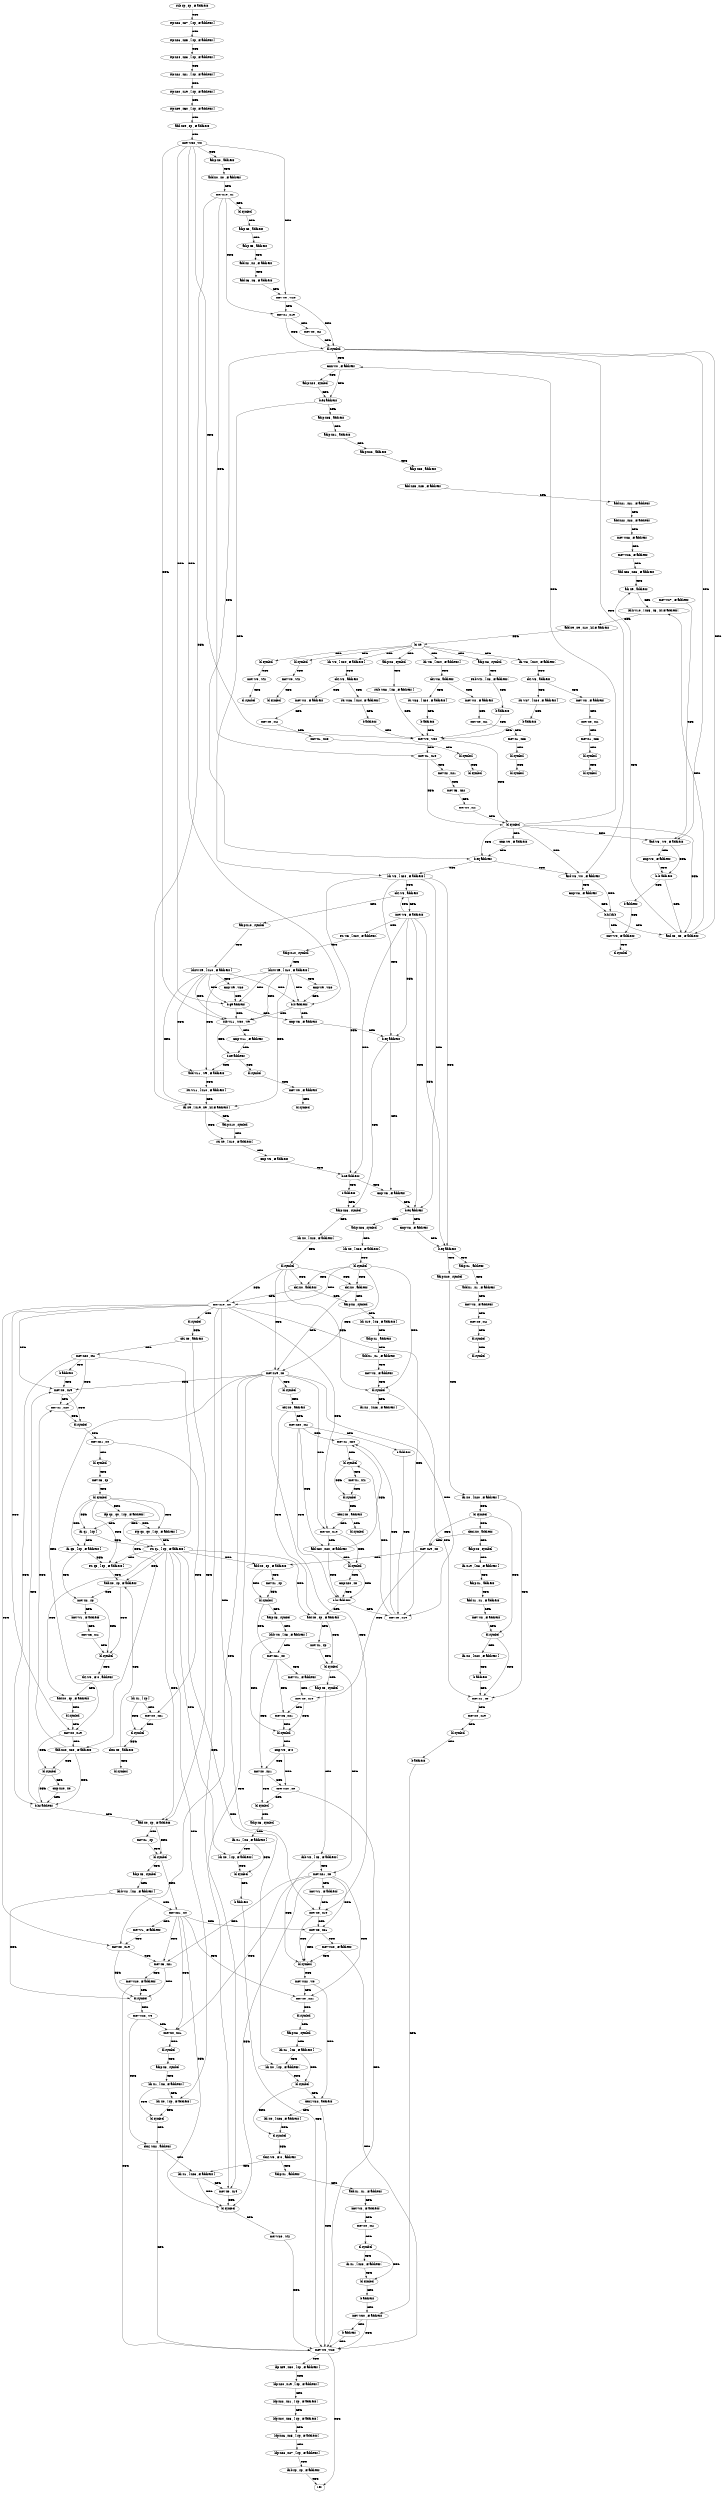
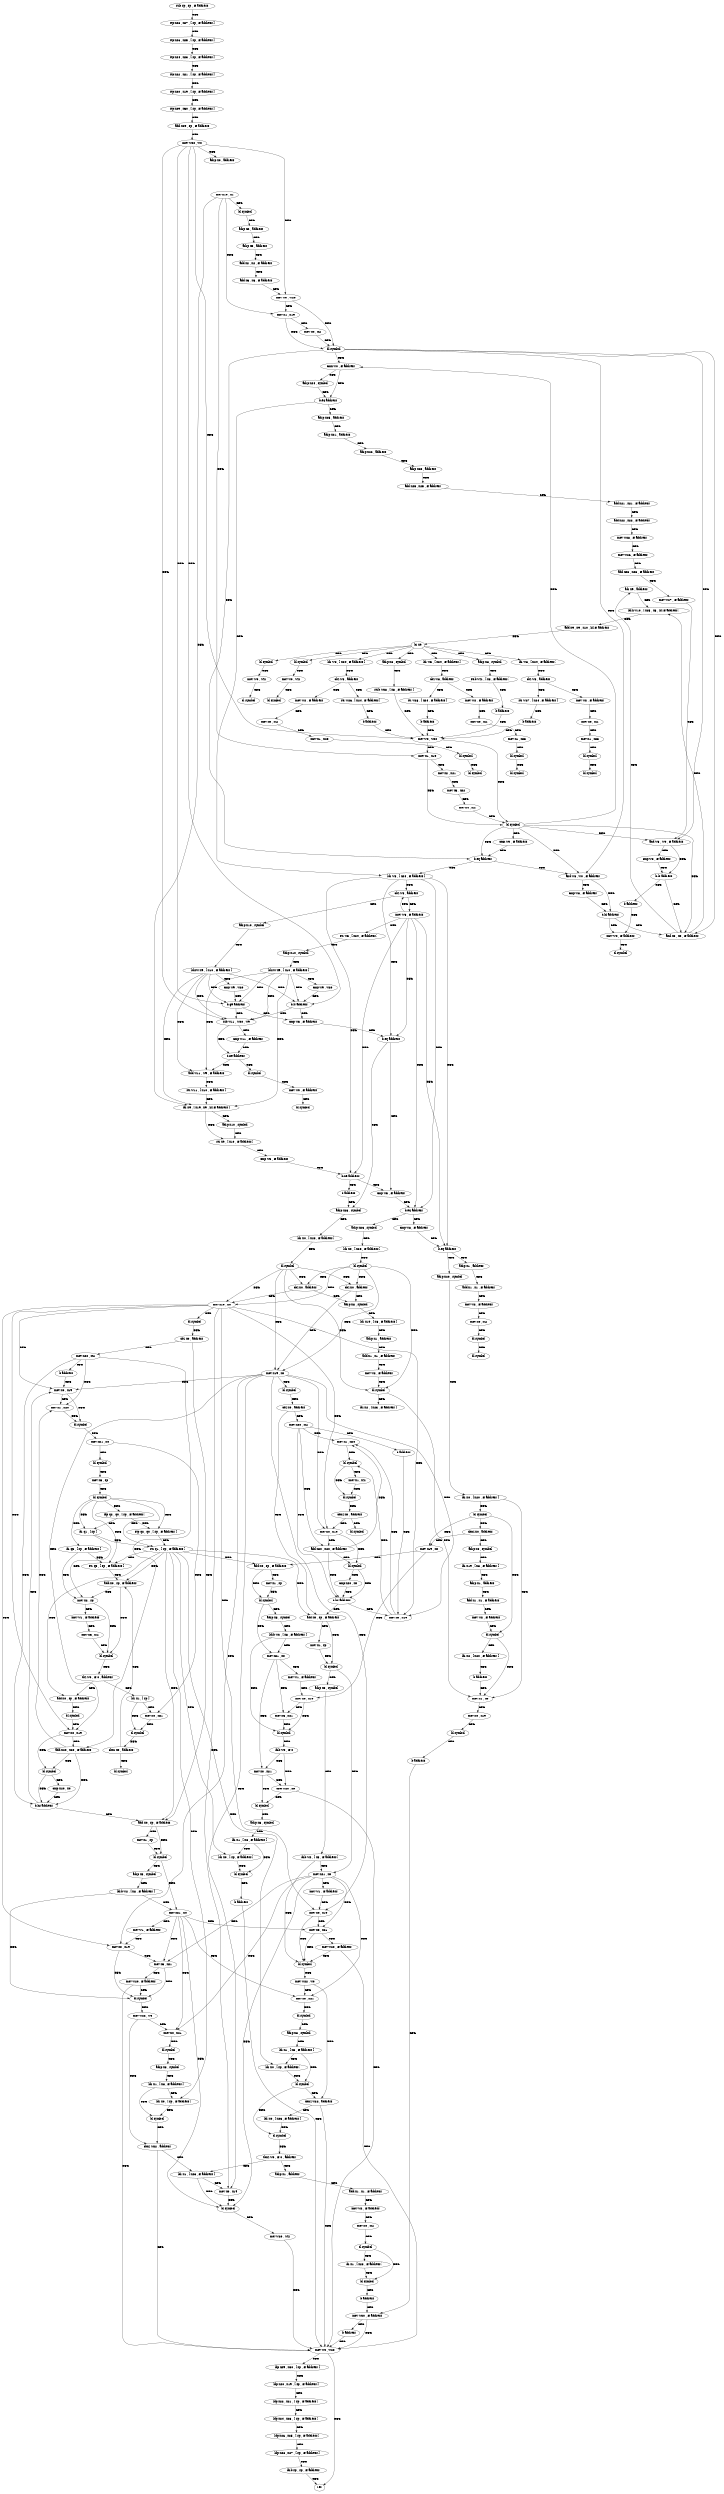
node "add x0 , x0 , # address": removed
edge "adrp x23 , address" -> "add x25 , x25 , # address": added, label "CFG"
edge "add x23 , x23 , # address" -> "adr x9 , address": now "add x23 , x23 , # address" -> "mov w27 , # address"
node "b.hi ldrb": label "b.hi ldrb" -> "b.hi address"
edge "b.ge address" -> "sub w11 , w20 , w9": label "DFG" -> "CFG"
edge "ldr q1 , [ sp ]" -> "ldr q3 , [ sp , # address ]": now "ldr q1 , [ sp ]" -> "mov x2 , sp"
edge "tbz w0 , # 0 , address" -> "ldr x1 , [ sp ]": added, label "CFG"
node "cmp w0 , # 0": label "cmp w0 , # 0" -> "ldrb w0 , # 0"
